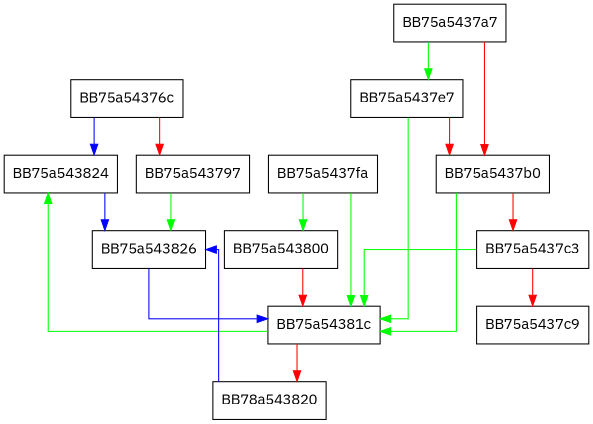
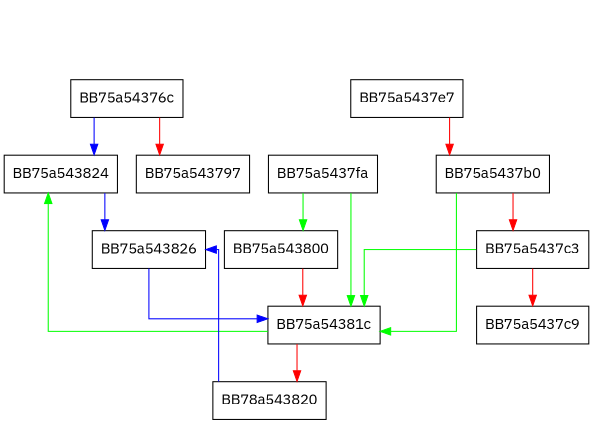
node "BB75a5437a7": removed
edge "BB75a543797" -> "BB75a543826": removed
edge "BB75a5437e7" -> "BB75a54381c": removed
